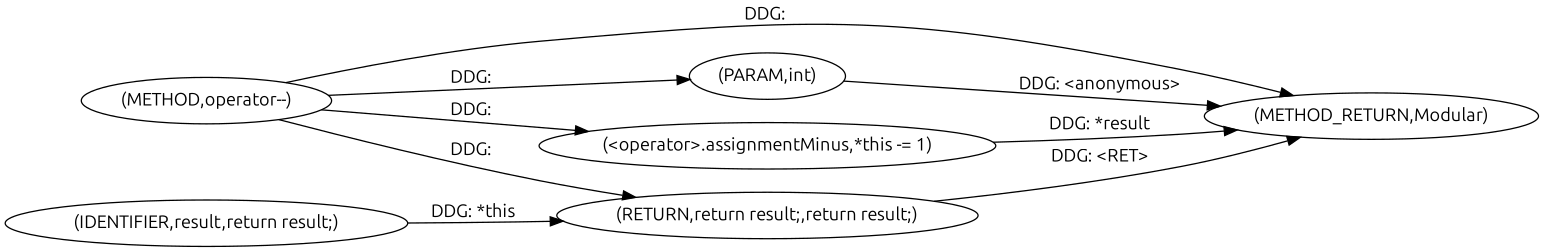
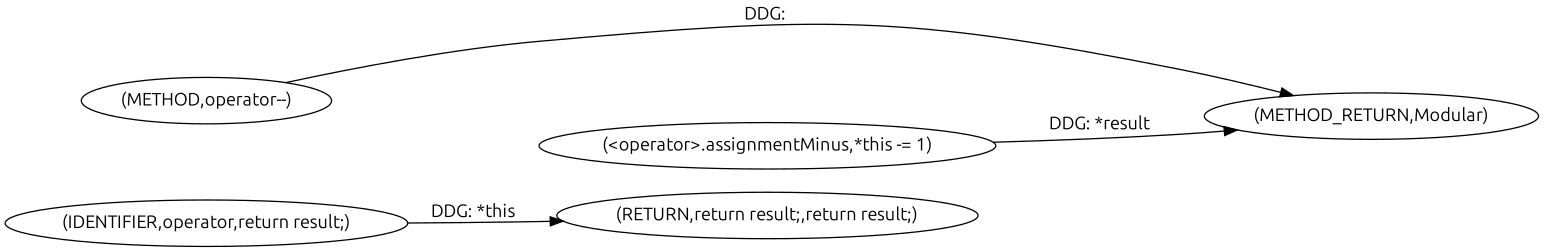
node "(PARAM,int)": removed
edge "(METHOD,operator--)" -> "(<operator>.assignmentMinus,*this -= 1)": removed, label "DDG:"
edge "(METHOD,operator--)" -> "(RETURN,return result;,return result;)": removed, label "DDG:"
edge "(RETURN,return result;,return result;)" -> "(METHOD_RETURN,Modular)": removed, label "DDG: <RET>"
node "(IDENTIFIER,result,return result;)": label "(IDENTIFIER,result,return result;)" -> "(IDENTIFIER,operator,return result;)"
